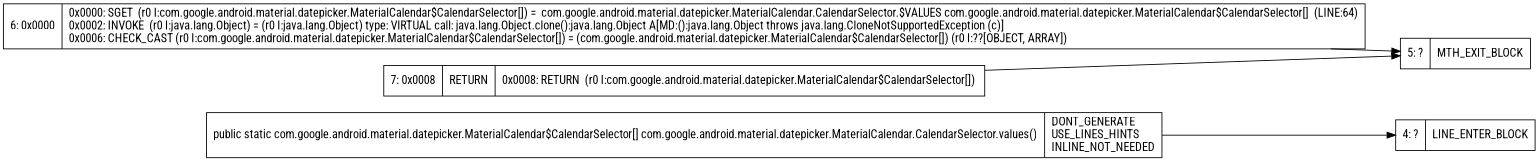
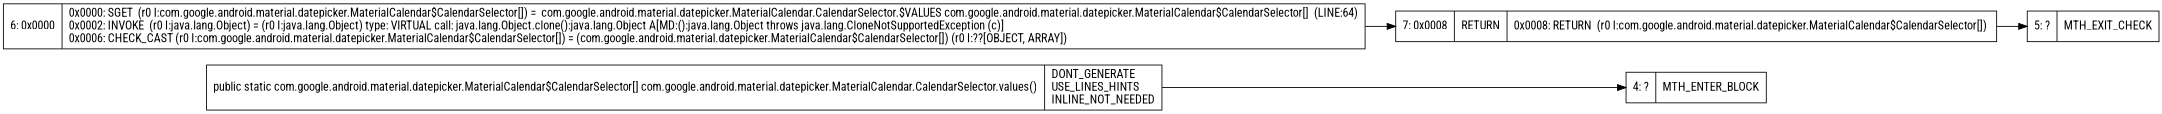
edge "6: 0x0000" -> "5: ?": now "6: 0x0000" -> "7: 0x0008"
node "5: ?": text "MTH_EXIT_BLOCK" -> "MTH_EXIT_CHECK"
node "4: ?": text "LINE_ENTER_BLOCK" -> "MTH_ENTER_BLOCK"
